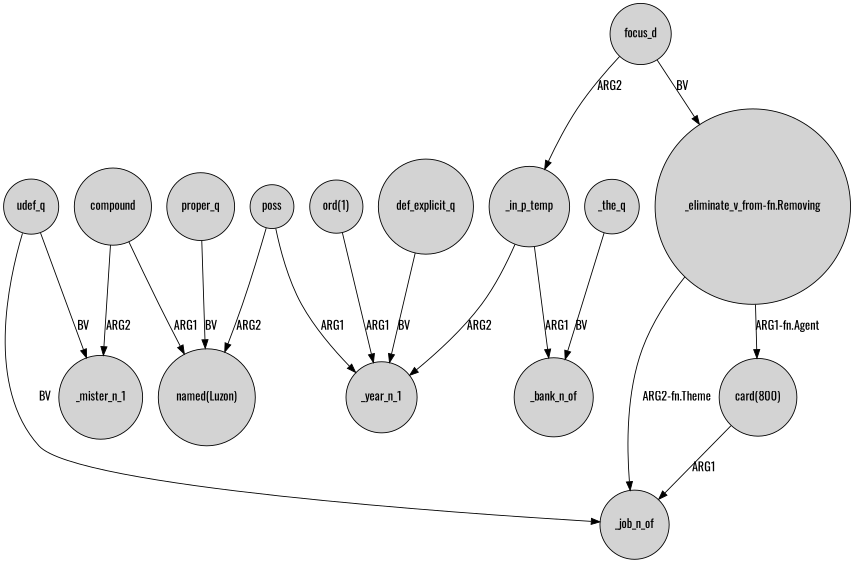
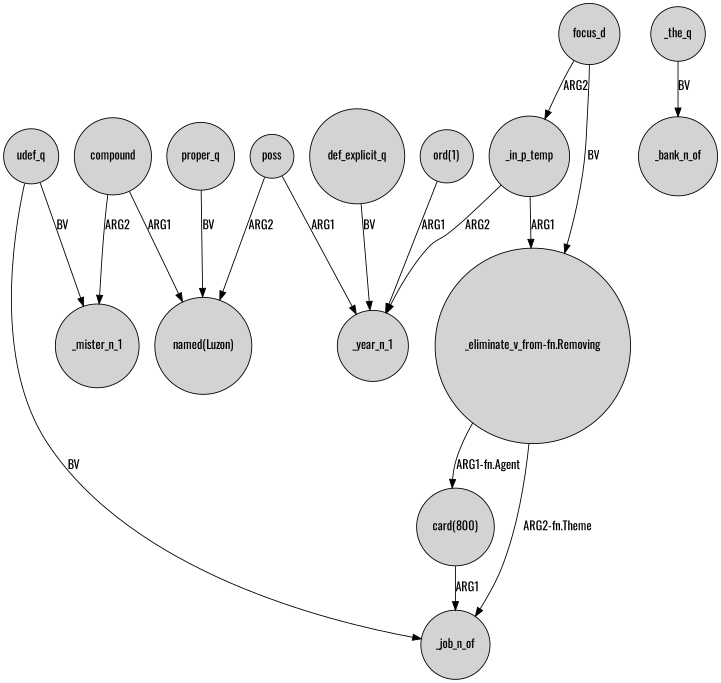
edge "_in_p_temp" -> "_bank_n_of": now "_in_p_temp" -> "_eliminate_v_from-fn.Removing"
